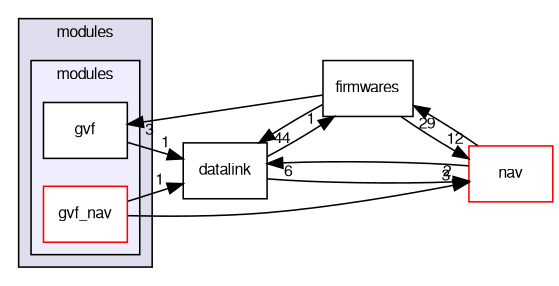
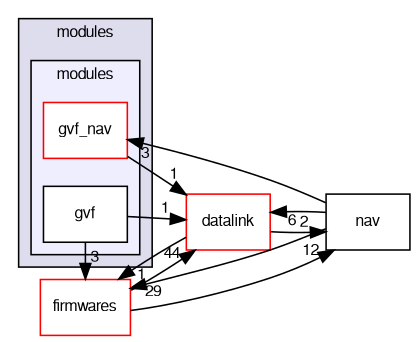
node "firmwares": color black -> red
edge "firmwares" -> "gvf": reversed
node "datalink": color black -> red
node "nav": color red -> black
edge "gvf_nav" -> "nav": reversed
